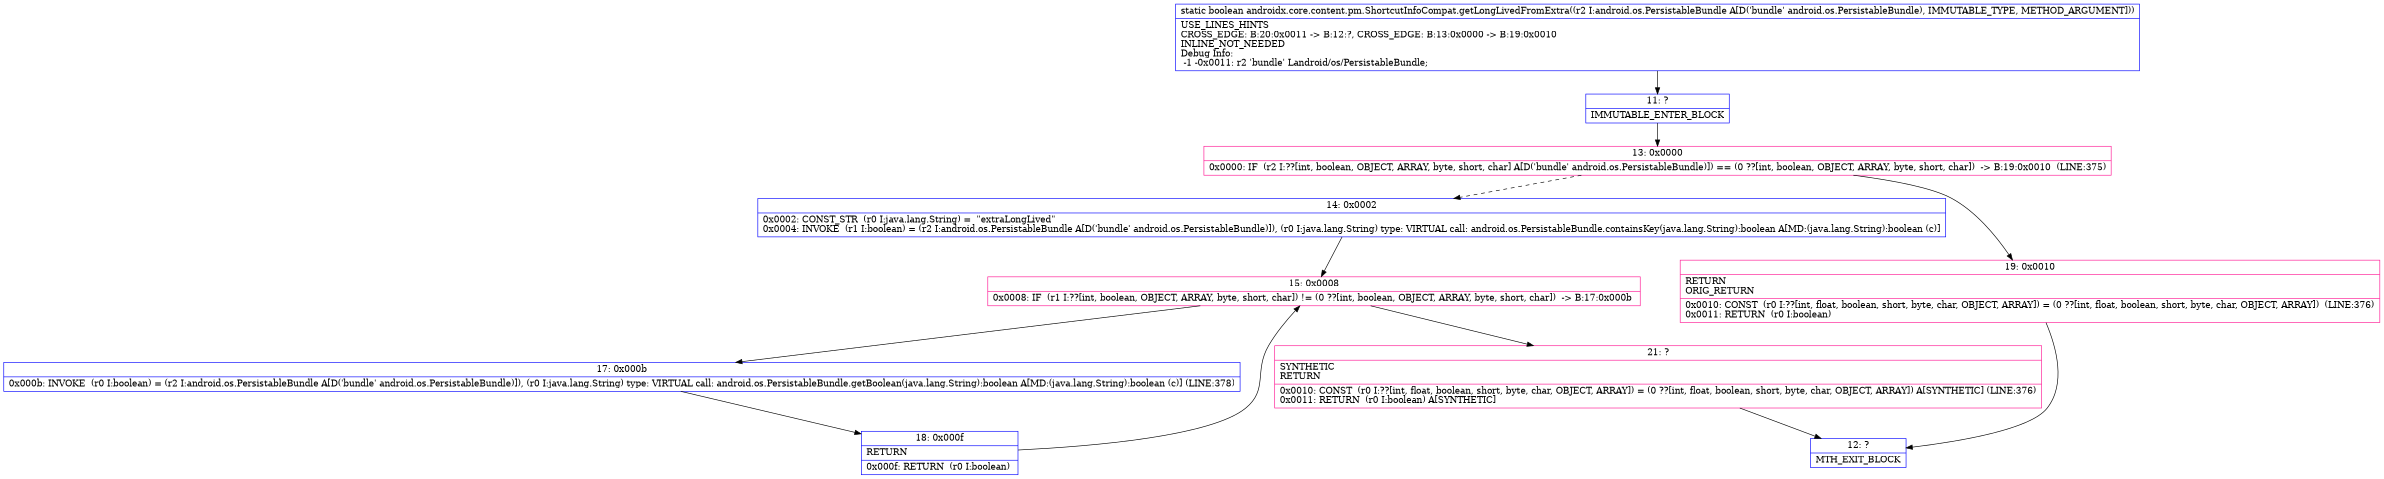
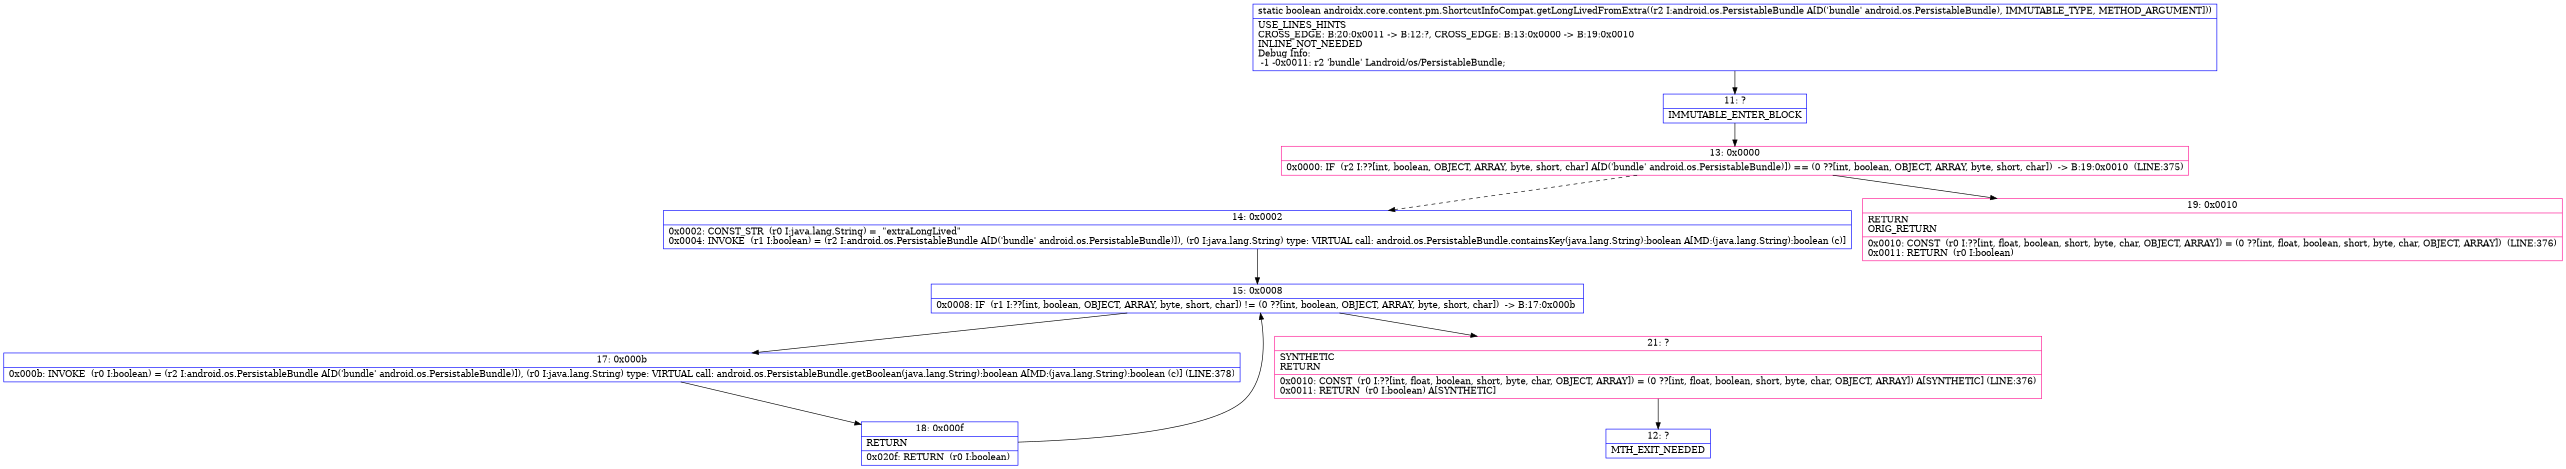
node "15: 0x0008": color deeppink -> blue
edge "19: 0x0010" -> "12: ?": removed
node "12: ?": text "MTH_EXIT_BLOCK" -> "MTH_EXIT_NEEDED"
node "18: 0x000f": text "0x000f: RETURN  (r0 I:boolean)" -> "0x020f: RETURN  (r0 I:boolean)"
